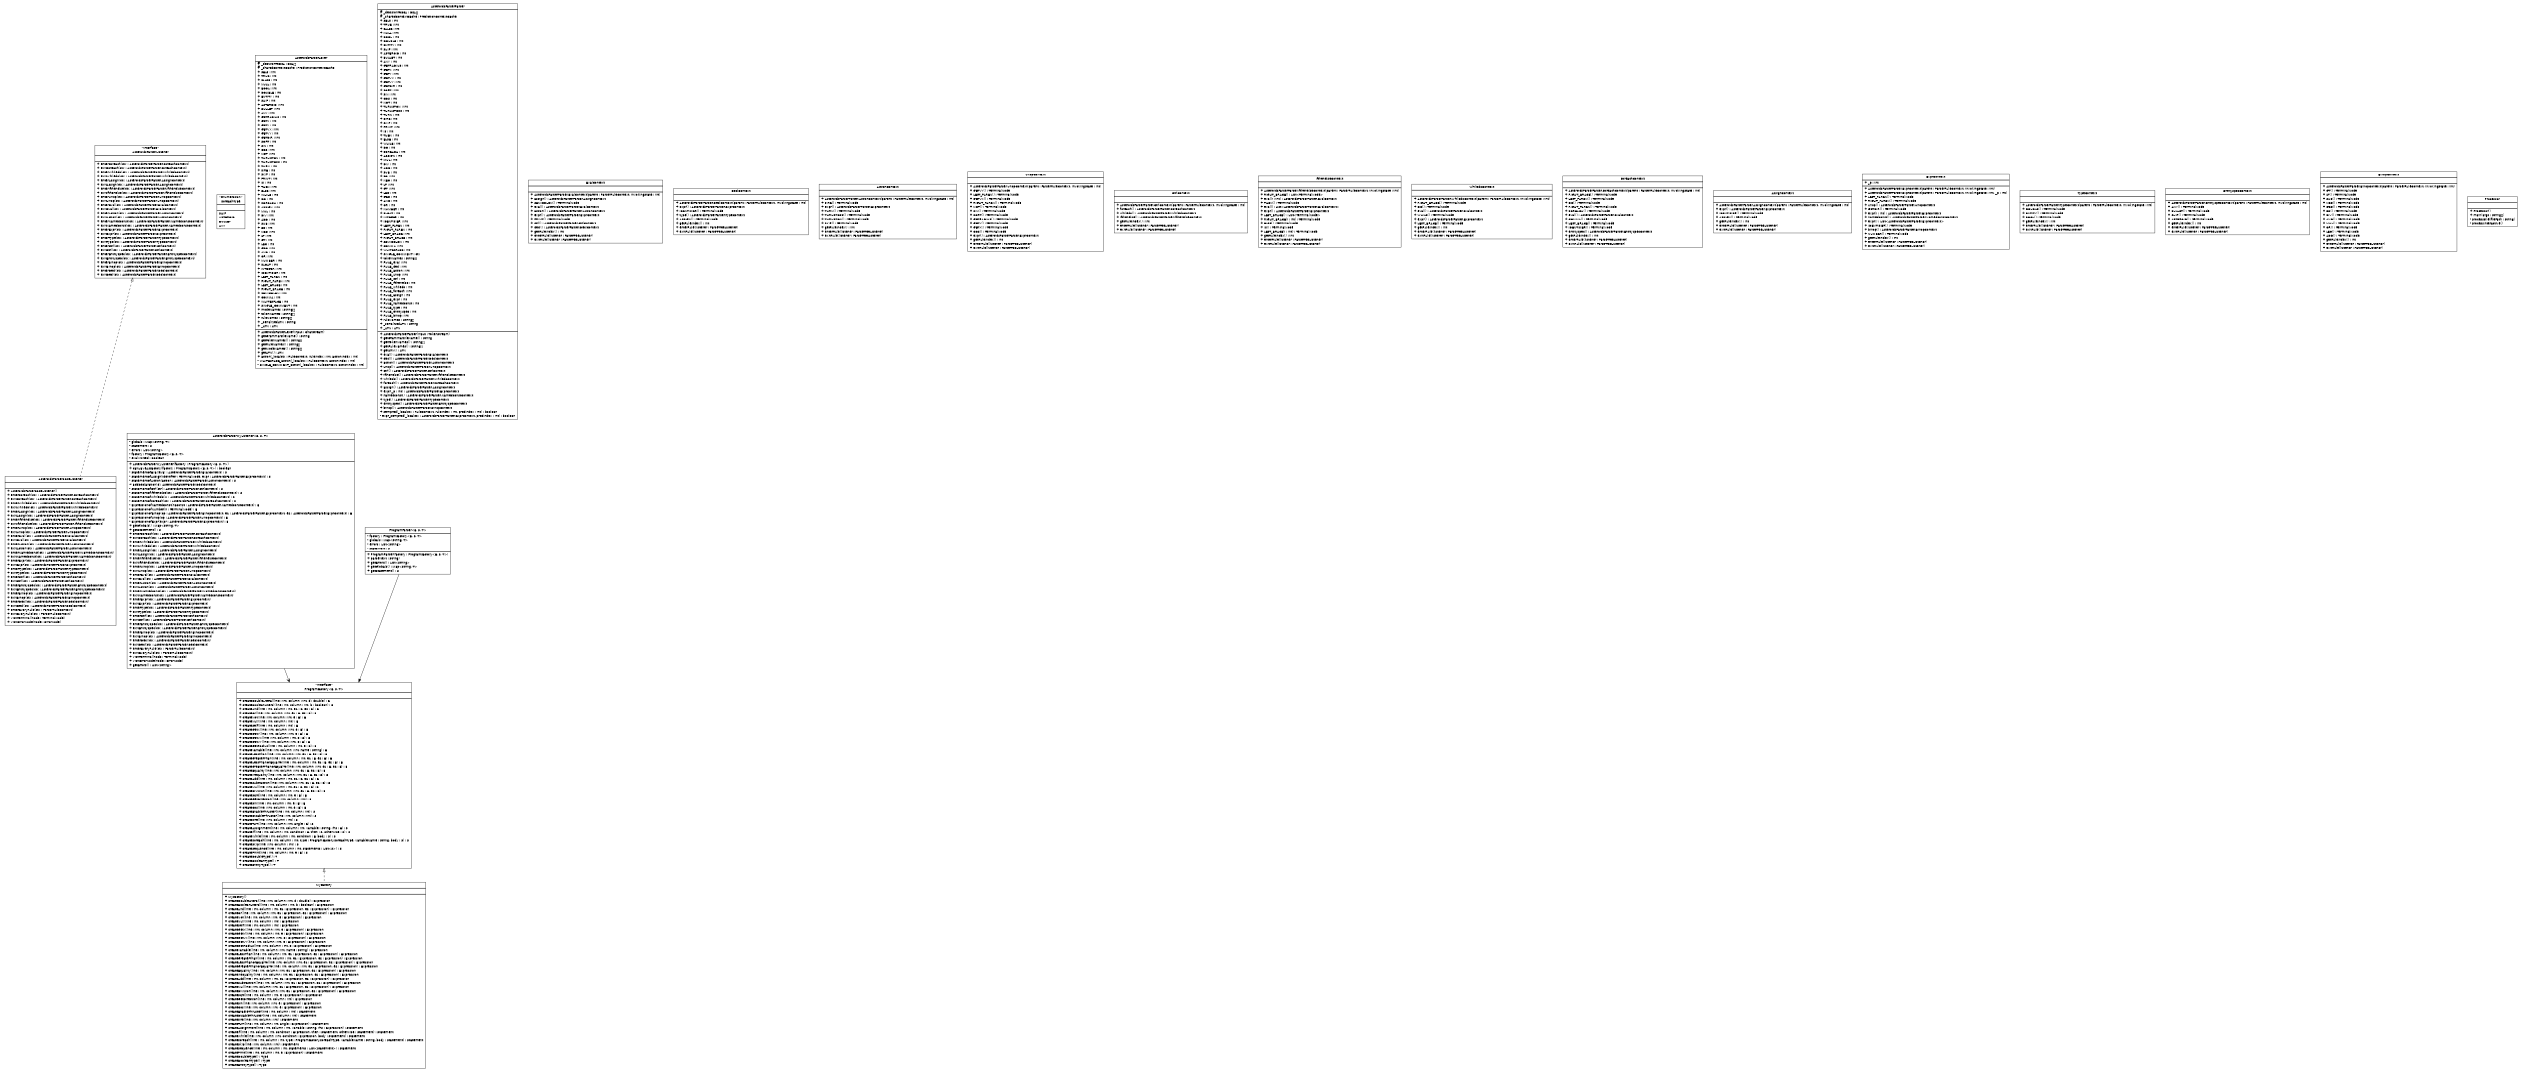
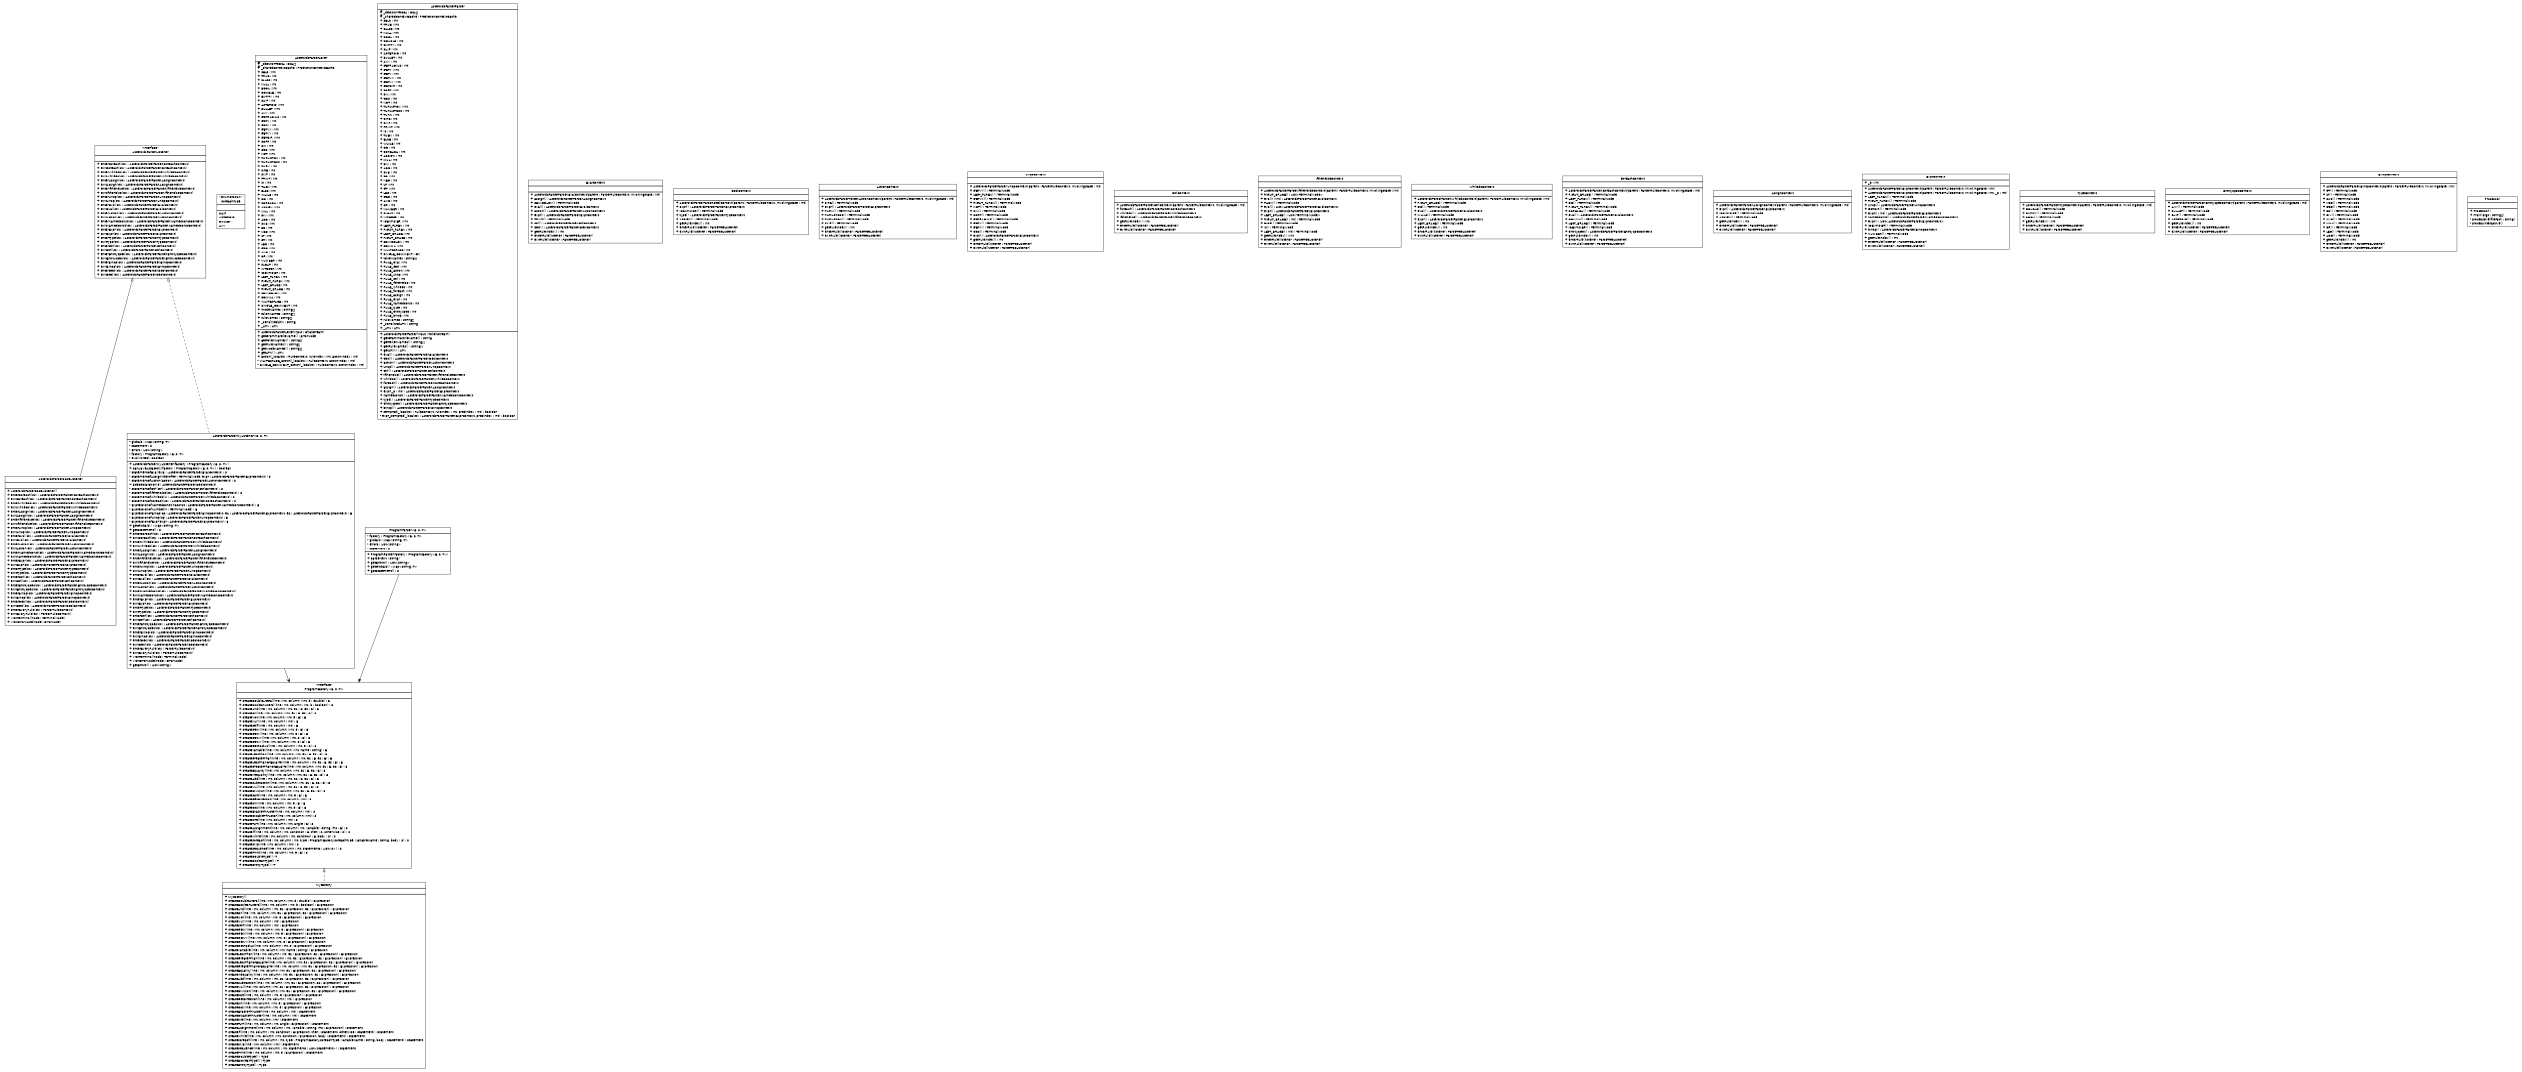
node "AsteroidsParserLexer": text "+ getGrammarFileName() : String" -> "+ getGrammarFileName() : ErrorNode"
edge "AsteroidsParserMyListener<E, S, T>" -> "AsteroidsParserListener": added
edge "AsteroidsParserBaseListener" -> "AsteroidsParserListener": style dashed -> solid
